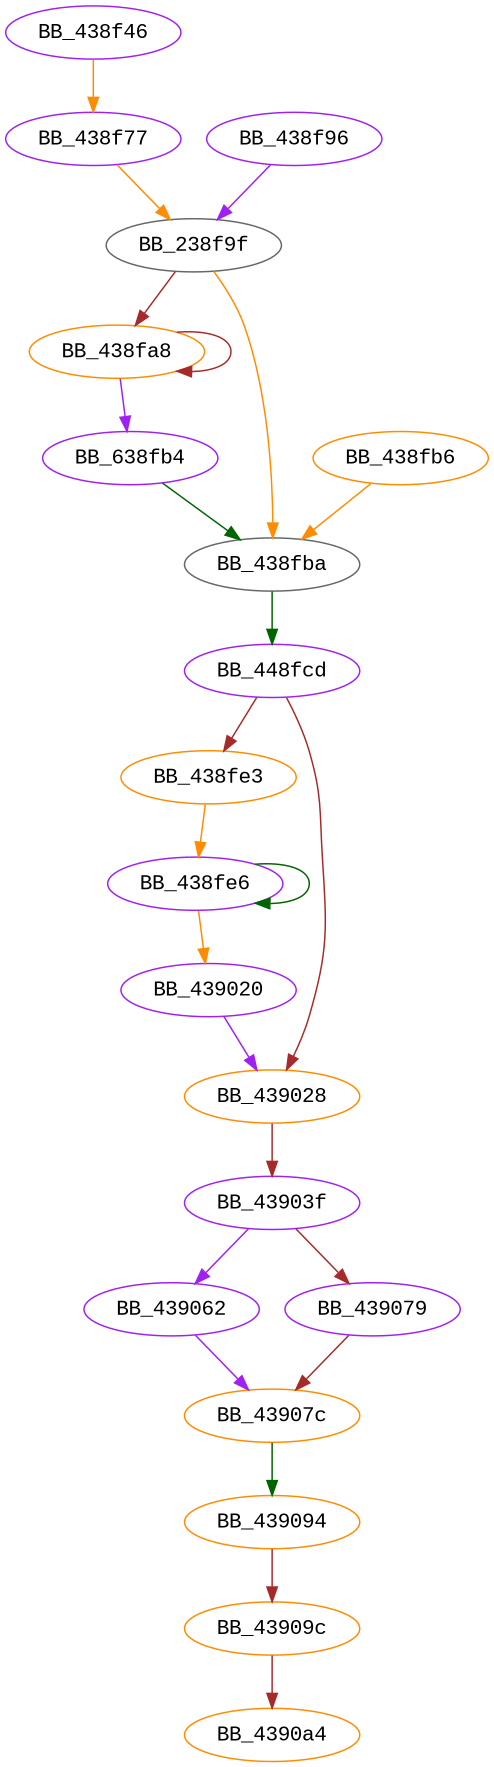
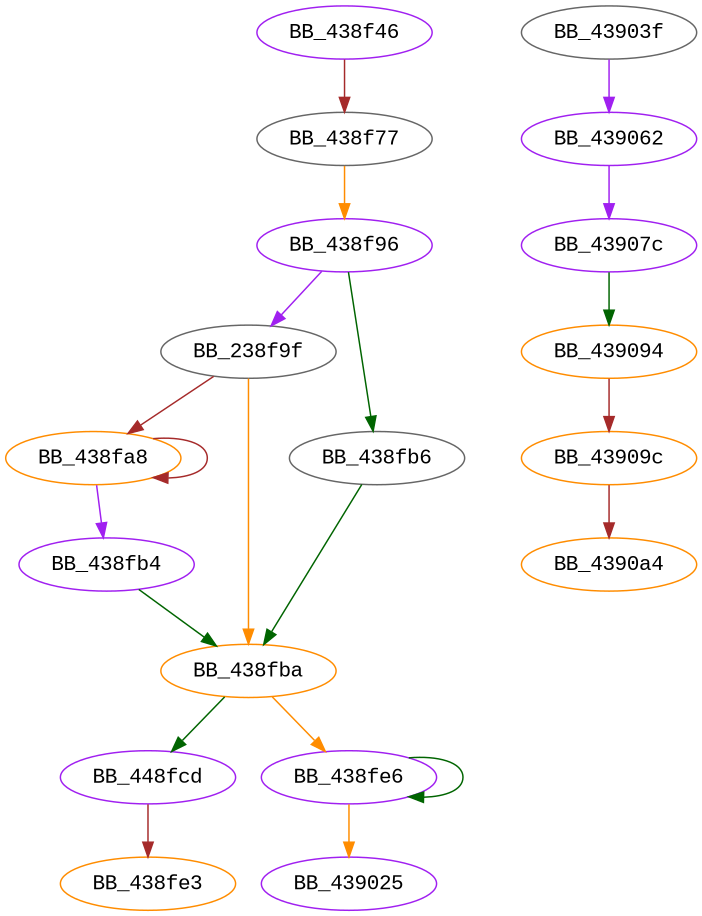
edge "BB_438f46" -> "BB_438f77": color darkorange -> brown
node "BB_438f77": color purple -> gray40
edge "BB_438f77" -> "BB_238f9f": now "BB_438f77" -> "BB_438f96"
edge "BB_438f96" -> "BB_438fb6": added
node "BB_638fb4": label "BB_638fb4" -> "BB_438fb4"
node "BB_438fb6": color darkorange -> gray40
edge "BB_438fb6" -> "BB_438fba": color darkorange -> darkgreen
node "BB_438fba": color gray40 -> darkorange
edge "BB_438fe3" -> "BB_438fe6": now "BB_438fba" -> "BB_438fe6"
node "BB_439020": label "BB_439020" -> "BB_439025"
node "BB_439028": removed
node "BB_43903f": color purple -> gray40
node "BB_439079": removed
node "BB_43907c": color darkorange -> purple
